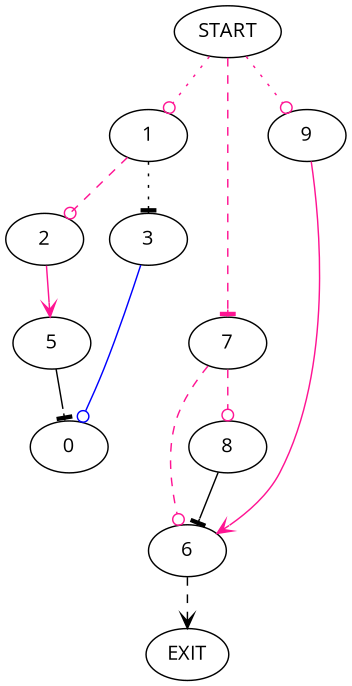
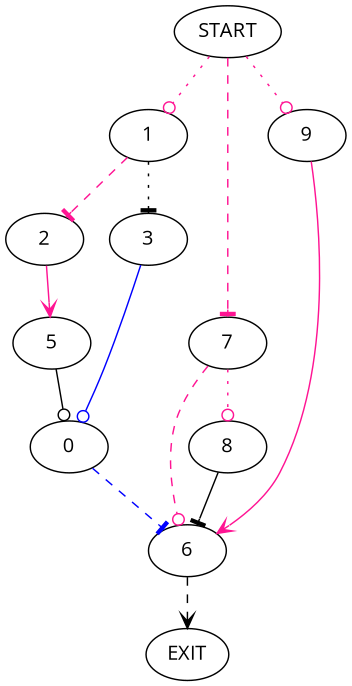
edge "1" -> "2": arrowhead odot -> tee
edge "5" -> "0": arrowhead tee -> odot
edge "7" -> "8": style dashed -> dotted
edge "0" -> "6": added
